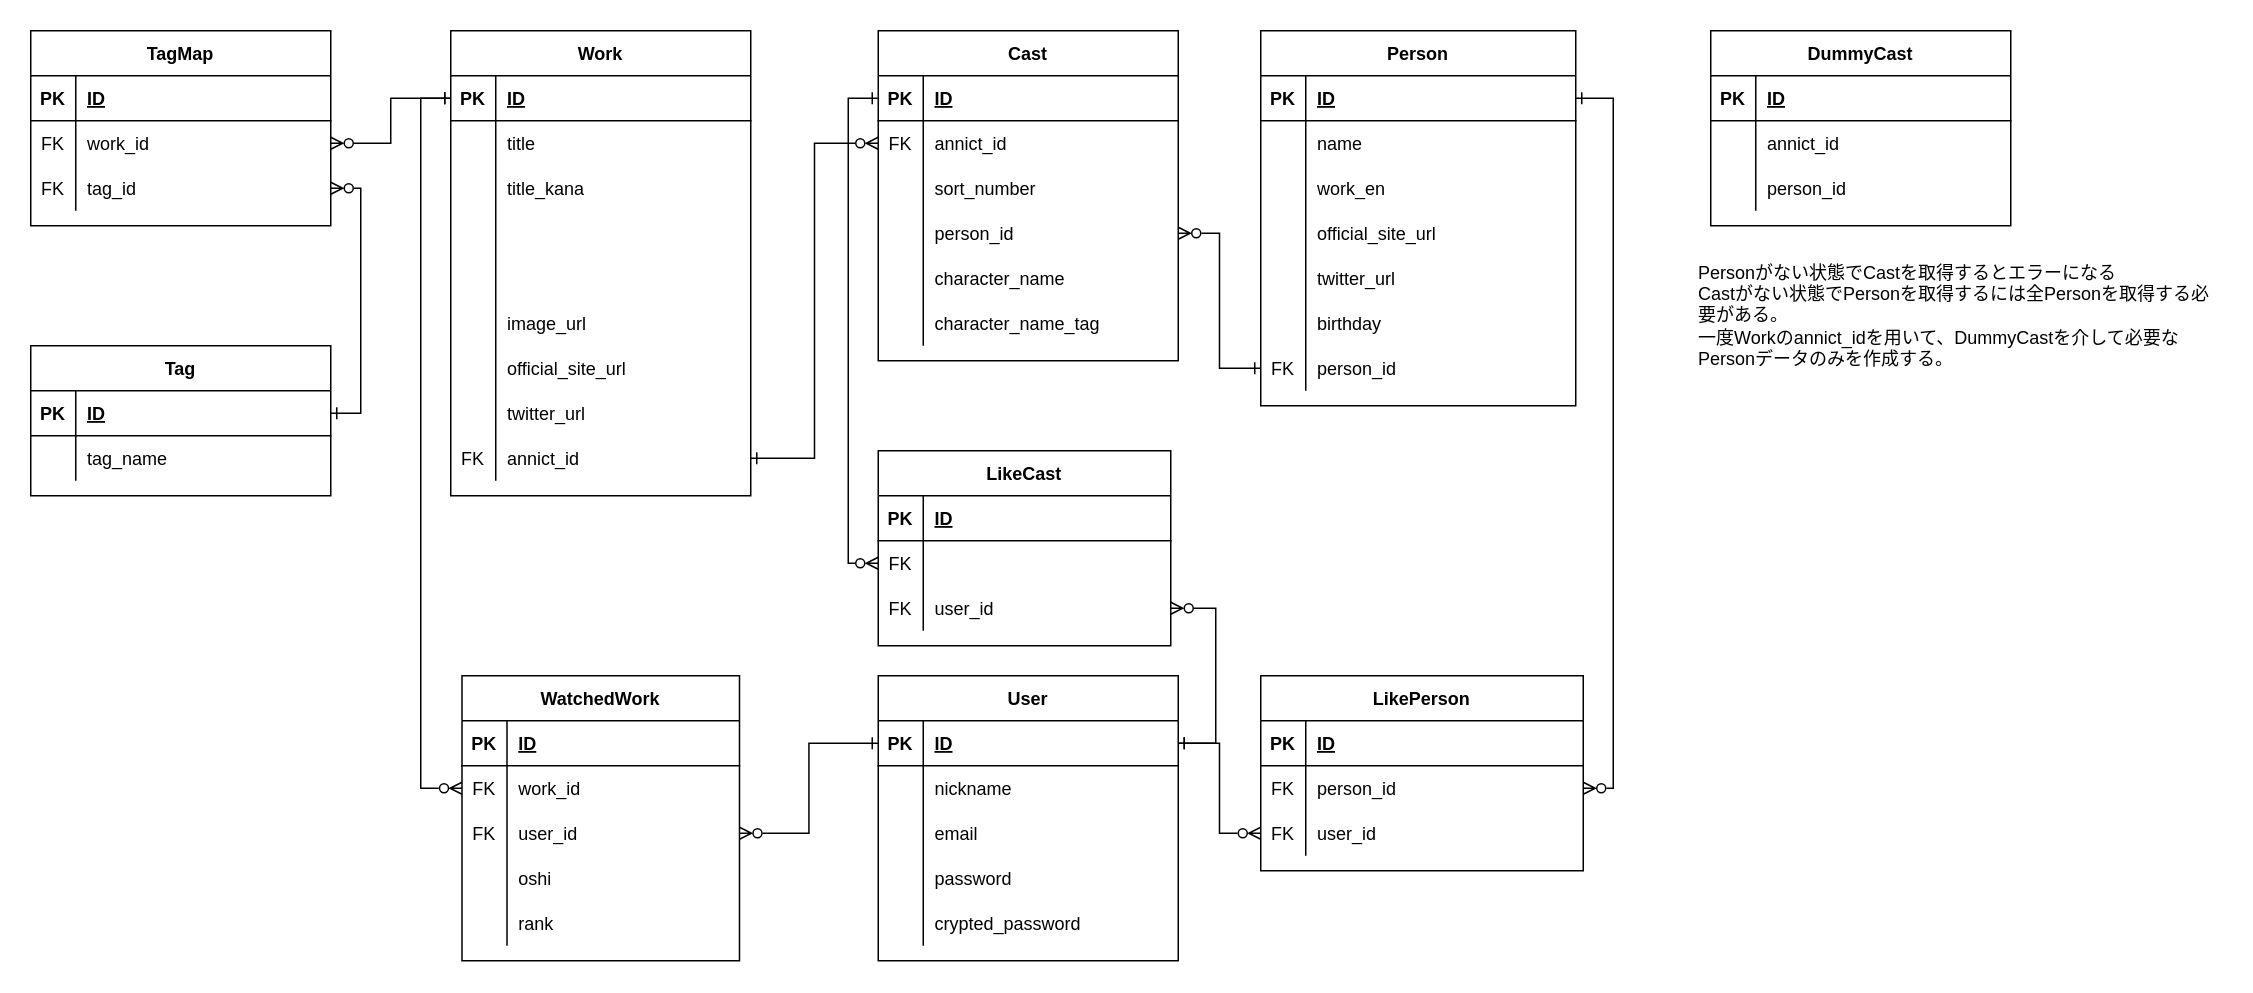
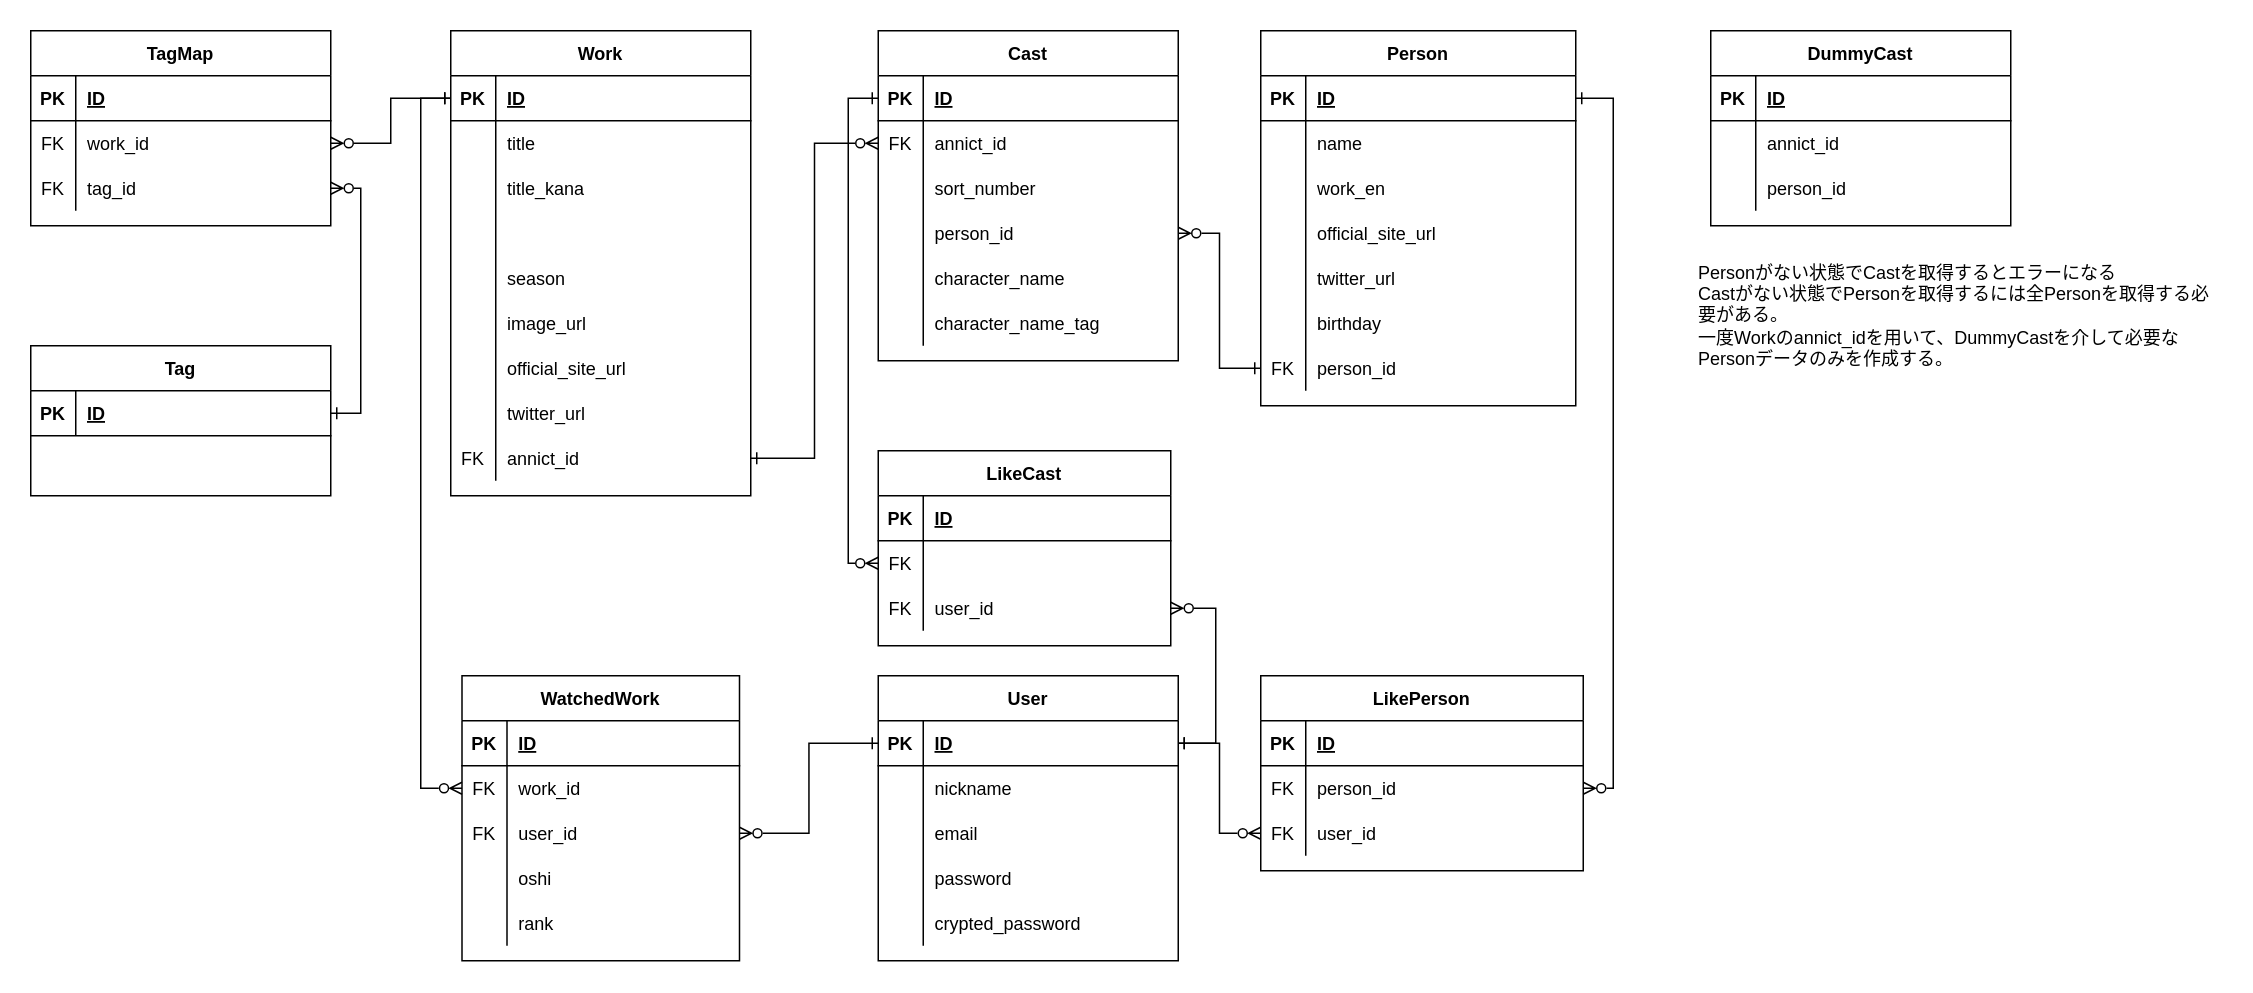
node "season": added
node "tag_name": removed
